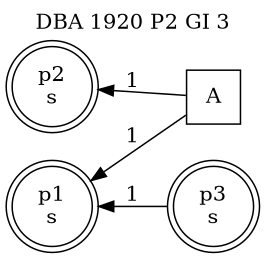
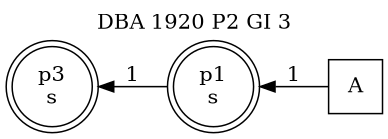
node "p2 s": removed
edge "p3 s" -> "p1 s": reversed
